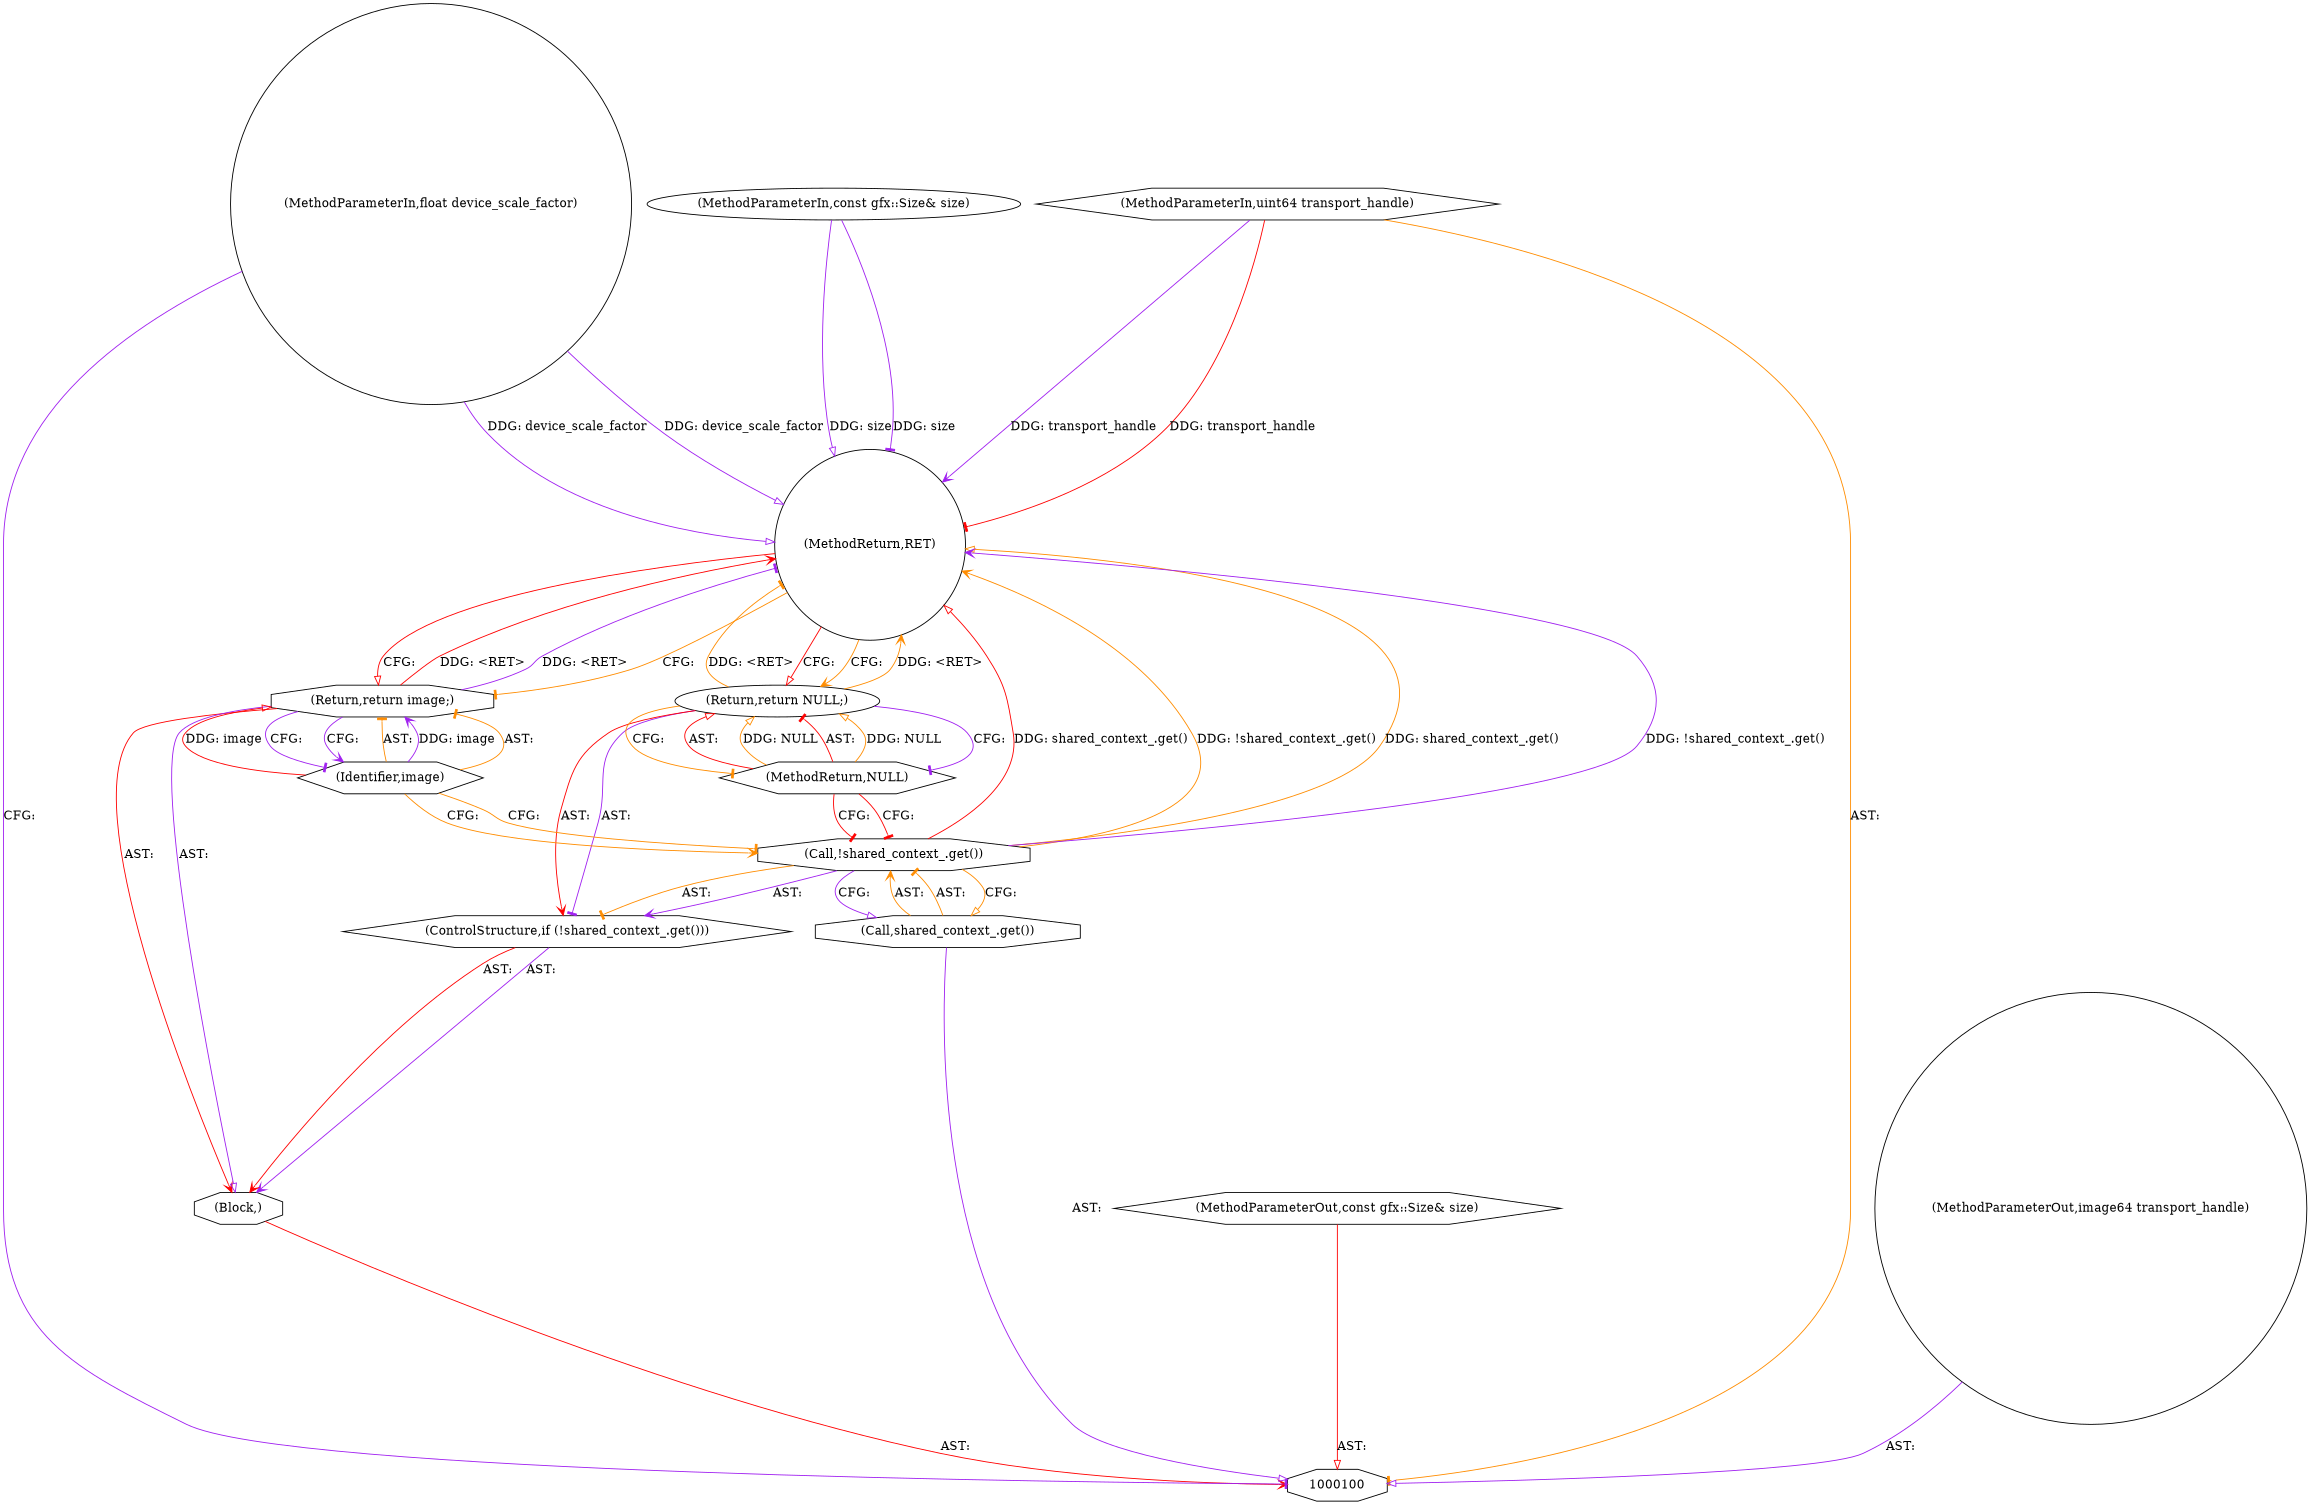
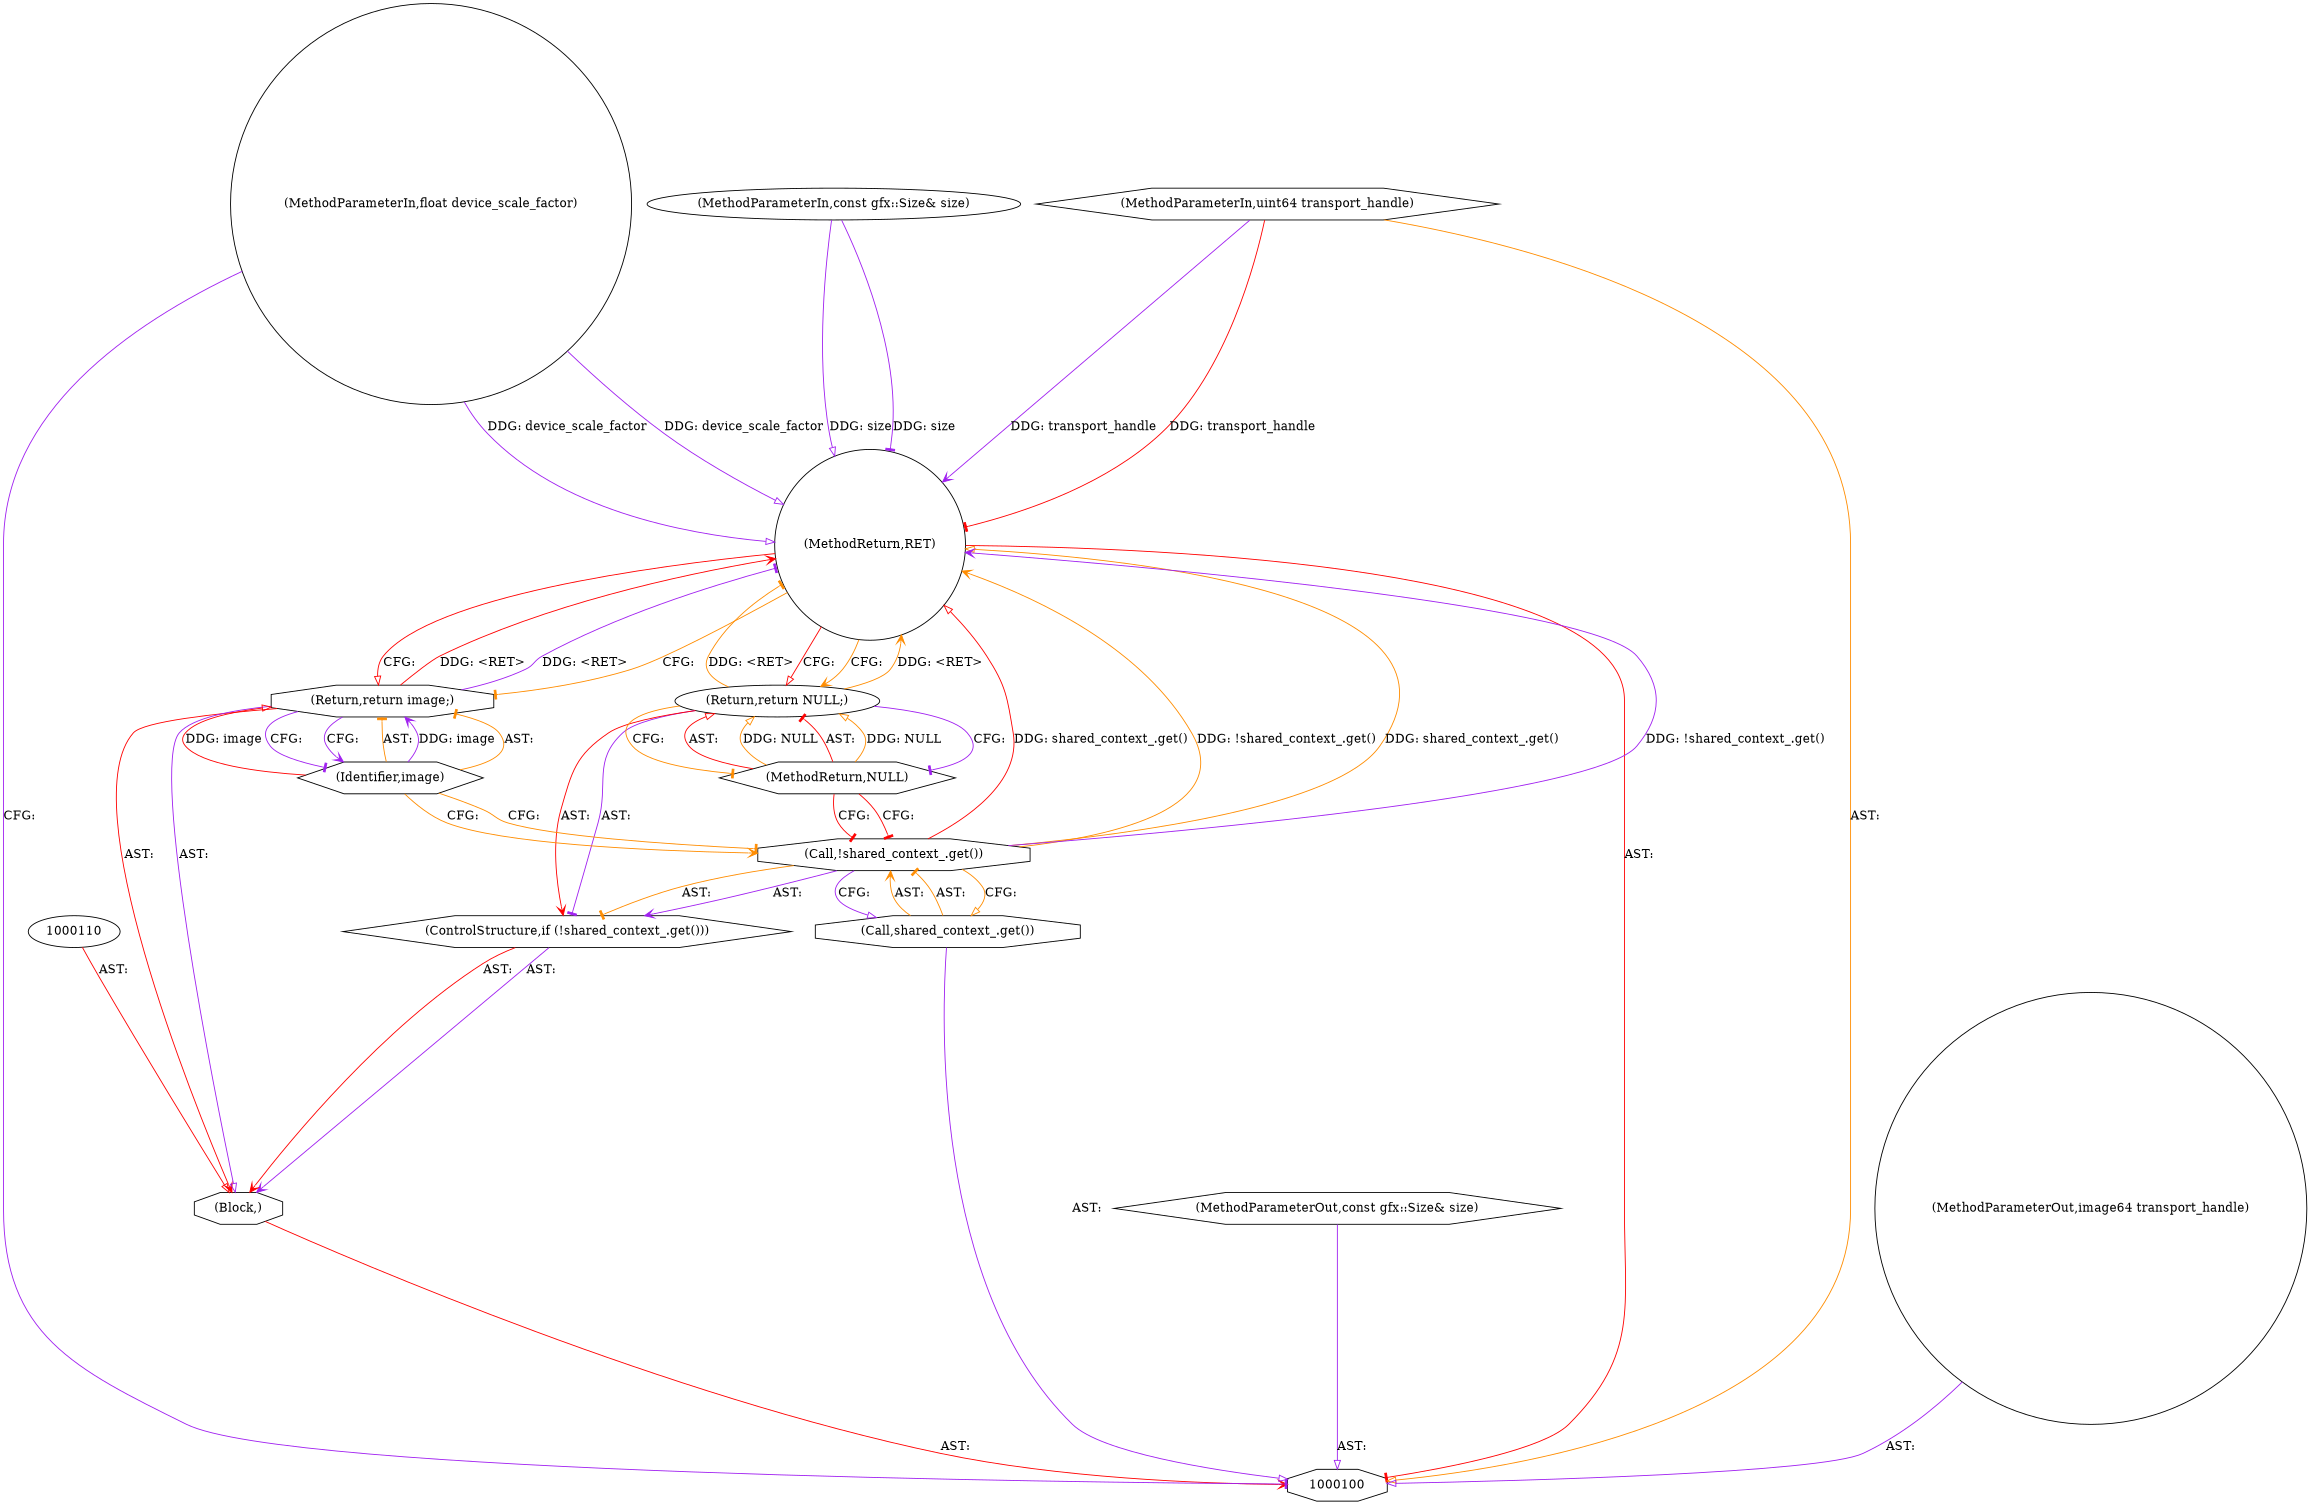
edge "(MethodReturn,RET)" -> "1000100": added, label "AST:"
edge "(MethodParameterIn,uint64 transport_handle)" -> "1000100": arrowhead tee -> onormal
node "1000110": added
edge "(MethodParameterOut,const gfx::Size& size)" -> "1000100": color red -> purple
